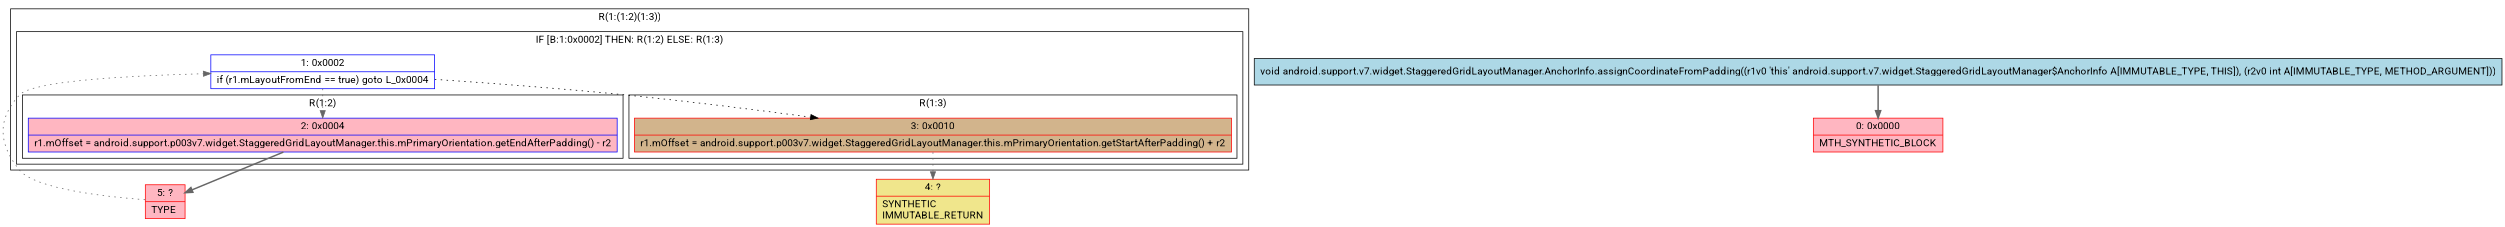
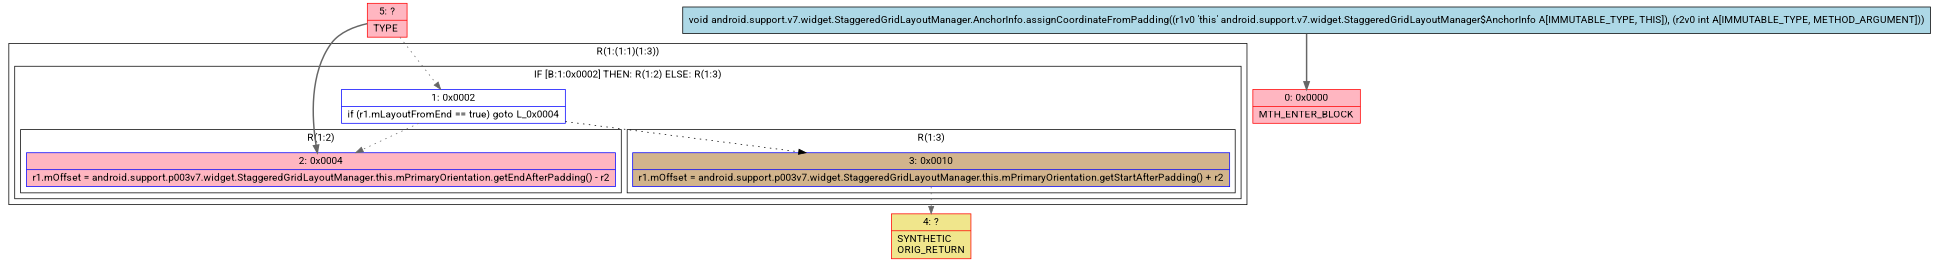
cluster "R(1:(1:2)(1:3))": label "R(1:(1:2)(1:3))" -> "R(1:(1:1)(1:3))"
node "3: 0x0010": color red -> blue
node "0: 0x0000": text "MTH_SYNTHETIC_BLOCK" -> "MTH_ENTER_BLOCK"
edge "2: 0x0004" -> "5: ?": reversed
node "4: ?": text "IMMUTABLE_RETURN" -> "ORIG_RETURN"
